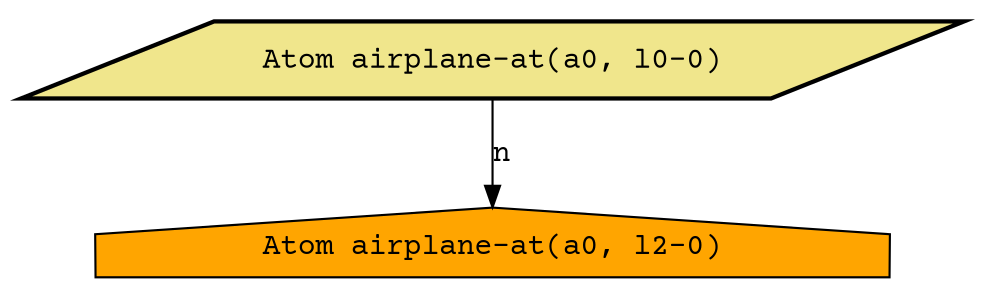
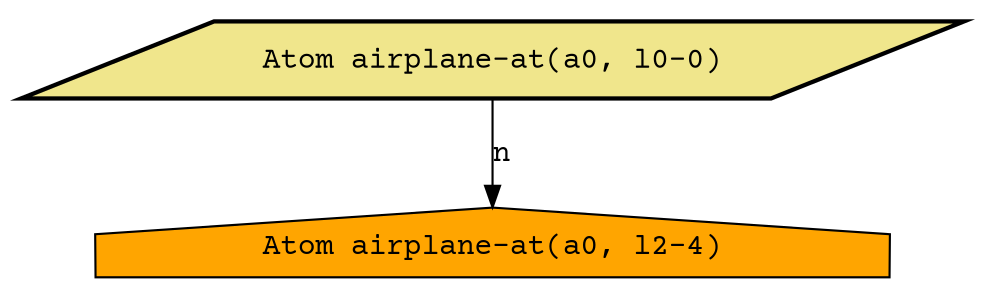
node "Atom airplane-at(a0, l2-0)": label "Atom airplane-at(a0, l2-0)" -> "Atom airplane-at(a0, l2-4)"
